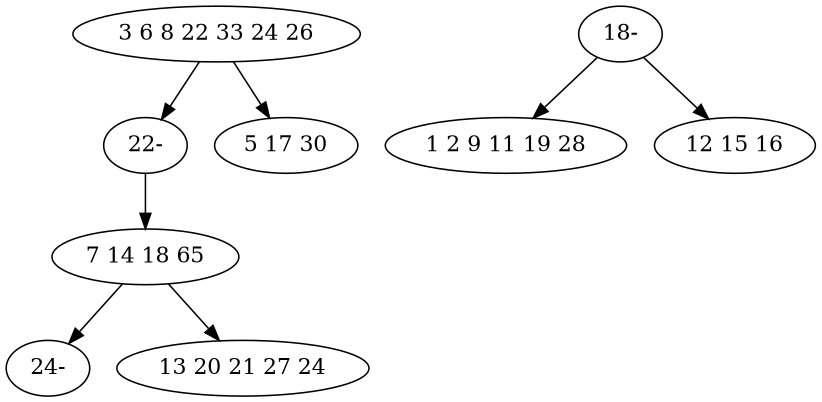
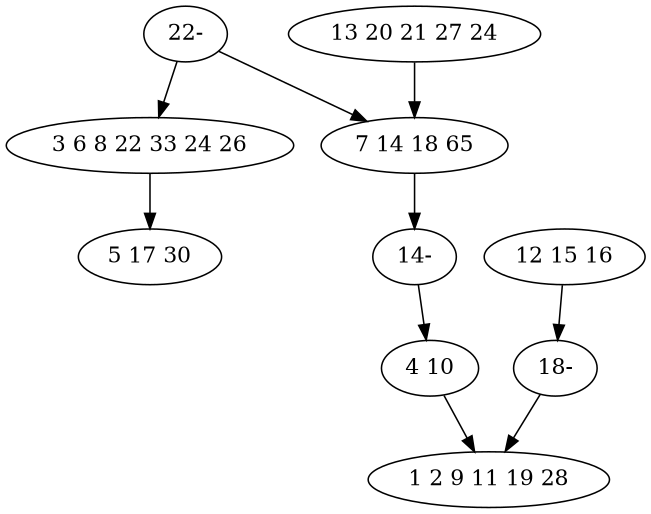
edge "18-" -> "12 15 16": reversed
edge "3 6 8 22 33 24 26" -> "22-": reversed
edge "7 14 18 65" -> "13 20 21 27 24": reversed
node "24-": label "24-" -> "14-"
node "4 10": added
